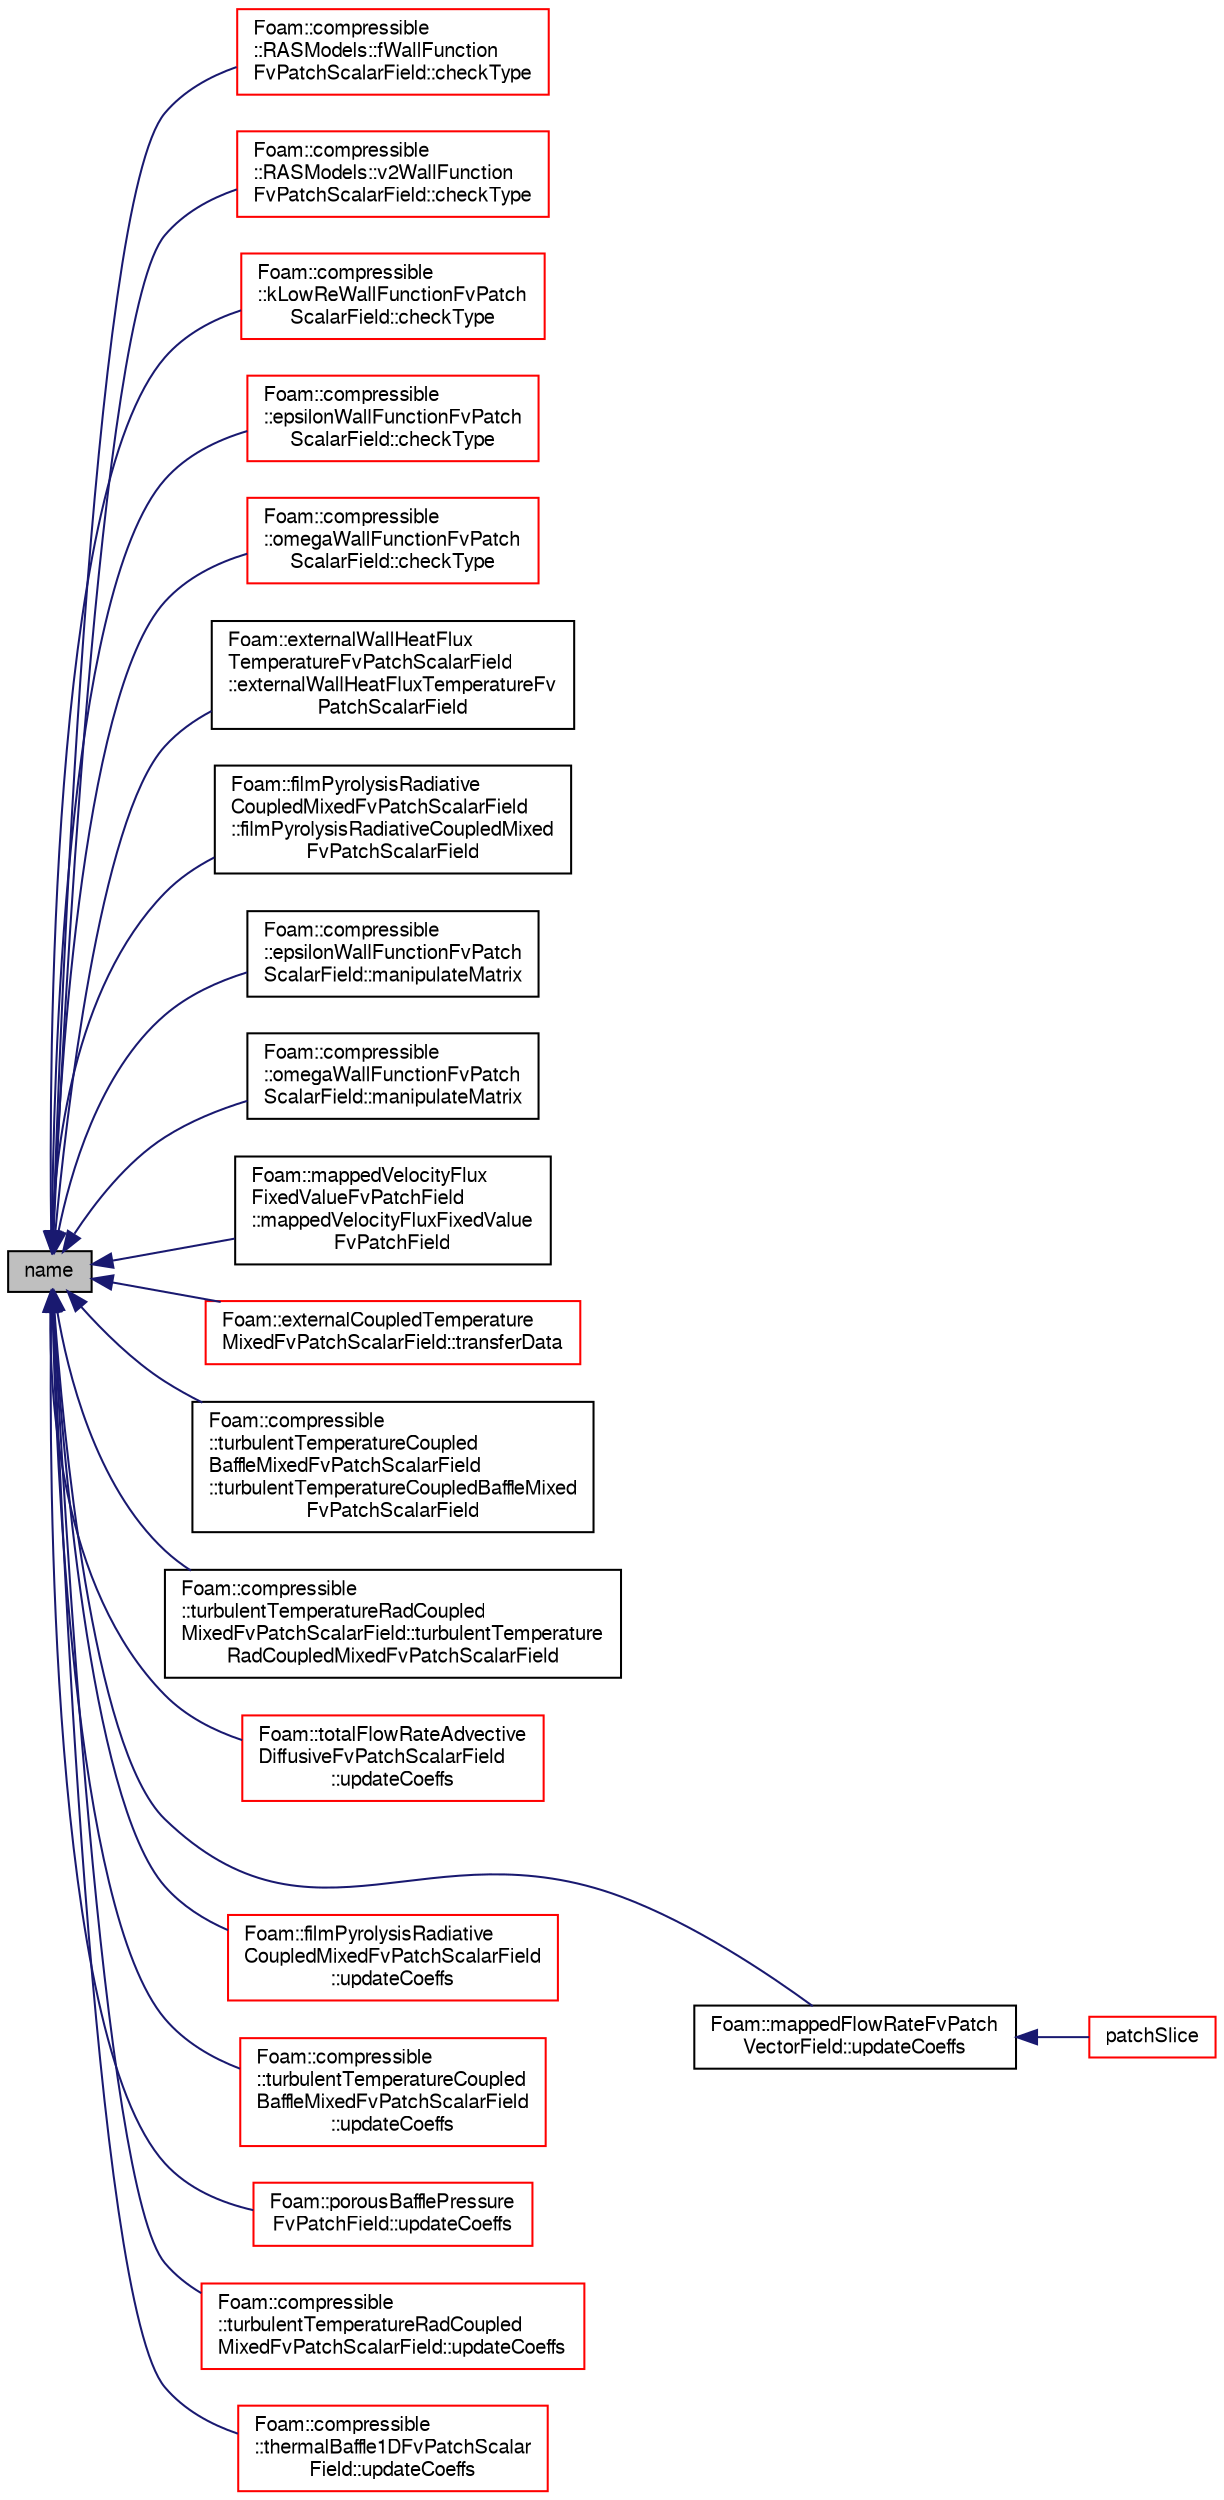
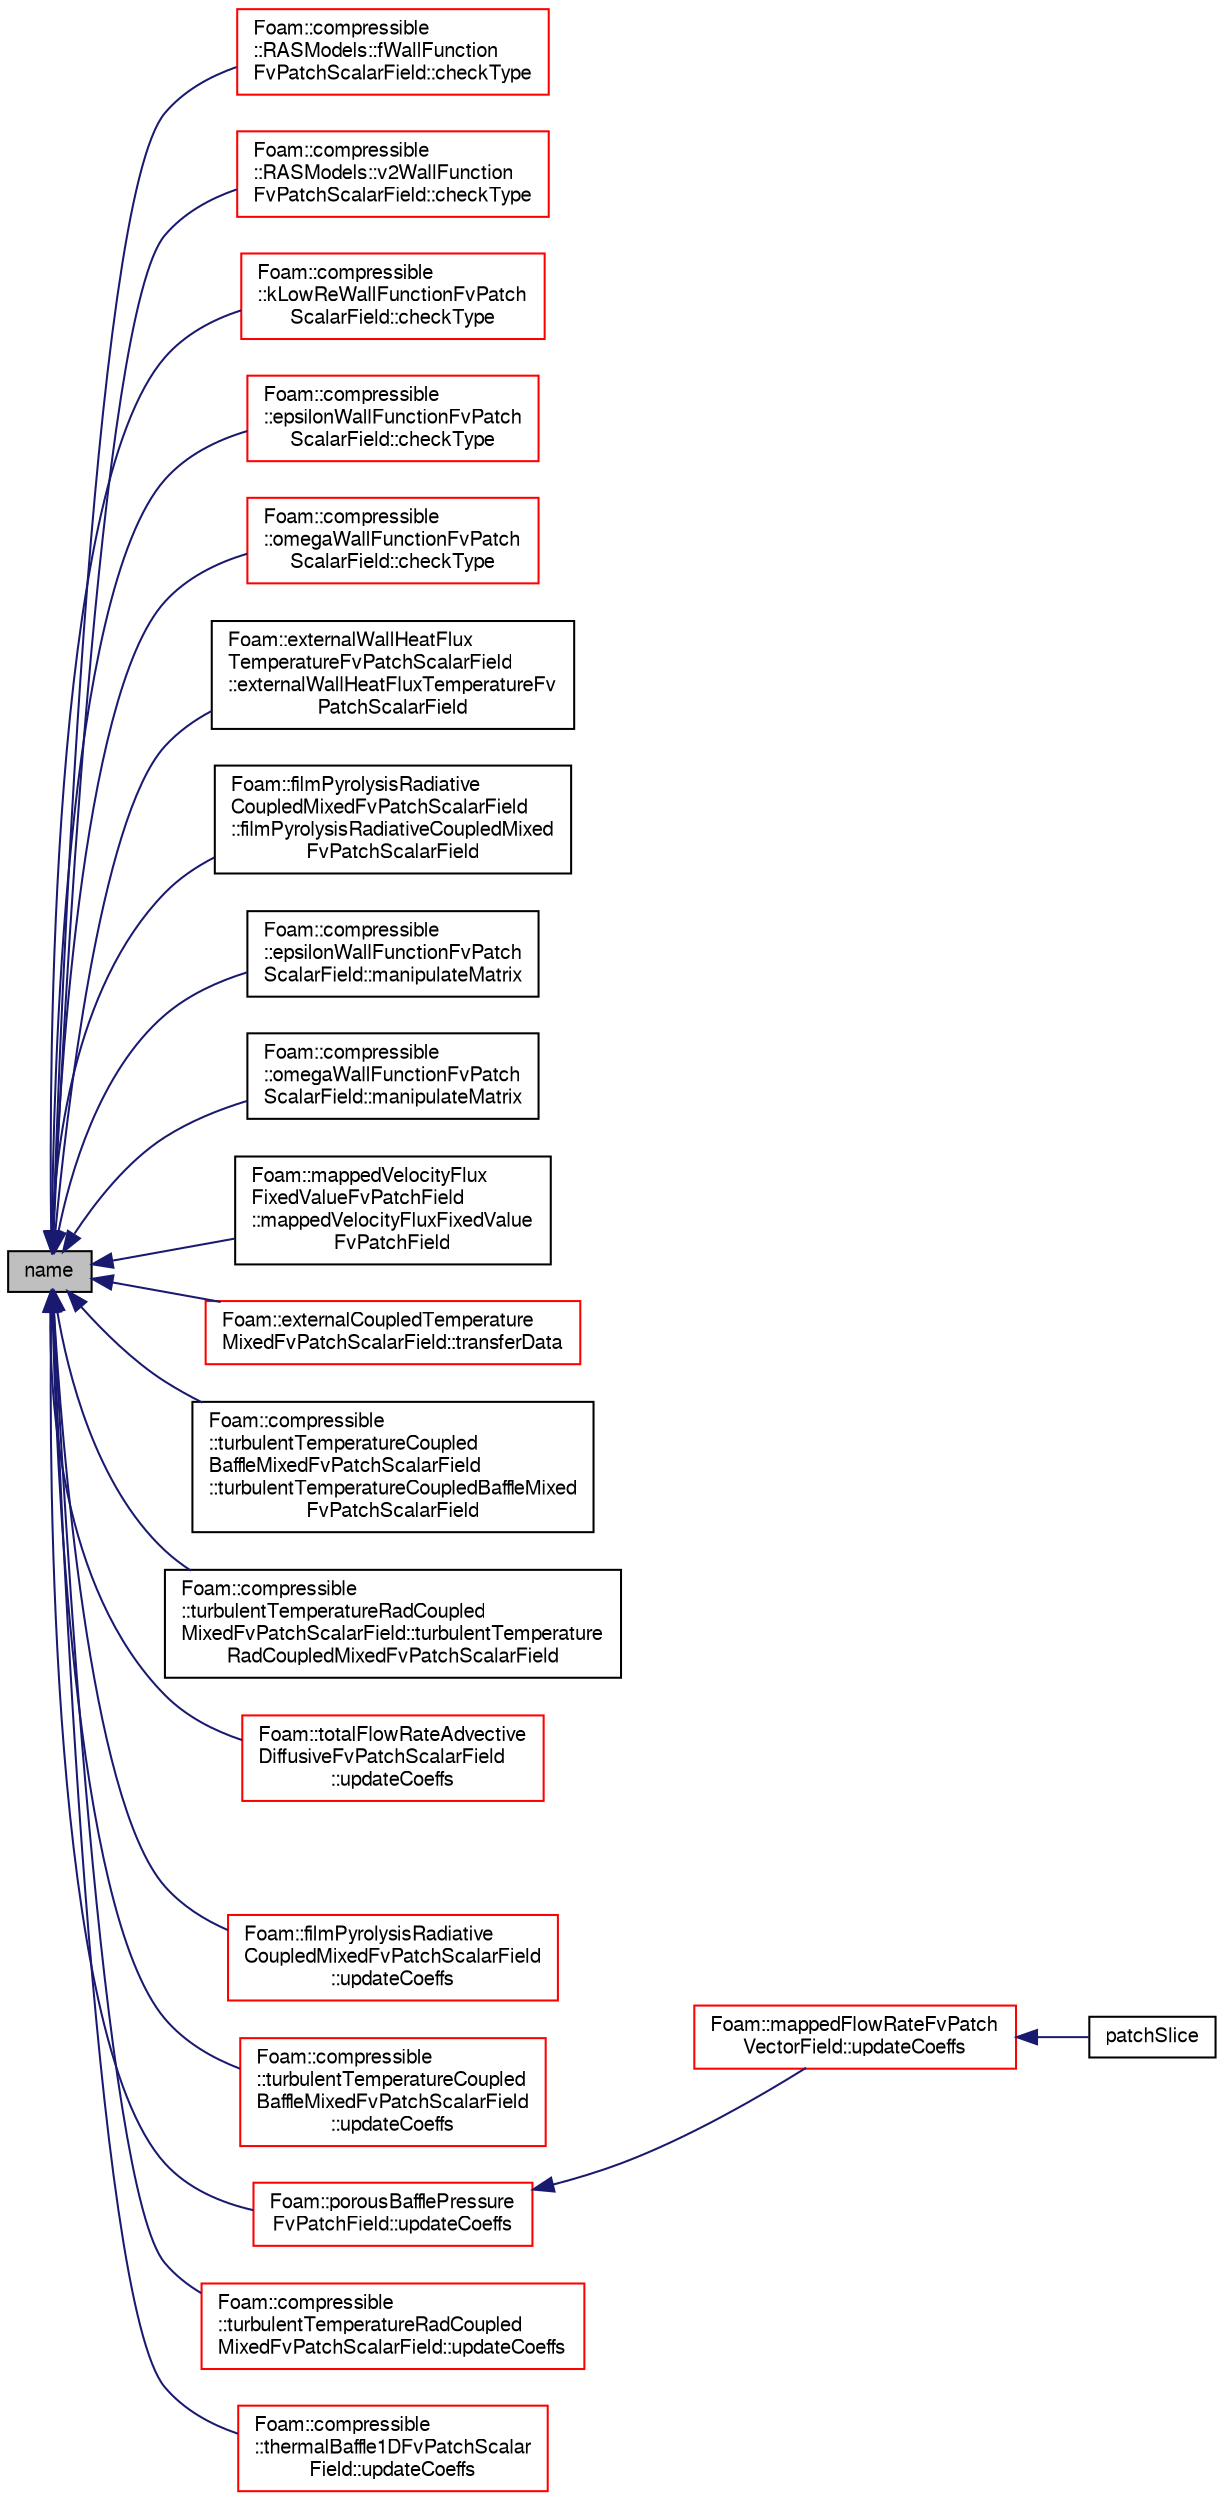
edge "Foam::mappedFlowRateFvPatch VectorField::updateCoeffs" -> "name": now "Foam::mappedFlowRateFvPatch VectorField::updateCoeffs" -> "Foam::porousBafflePressure FvPatchField::updateCoeffs"
node "Foam::mappedFlowRateFvPatch VectorField::updateCoeffs": color black -> red
node "patchSlice": color red -> black
